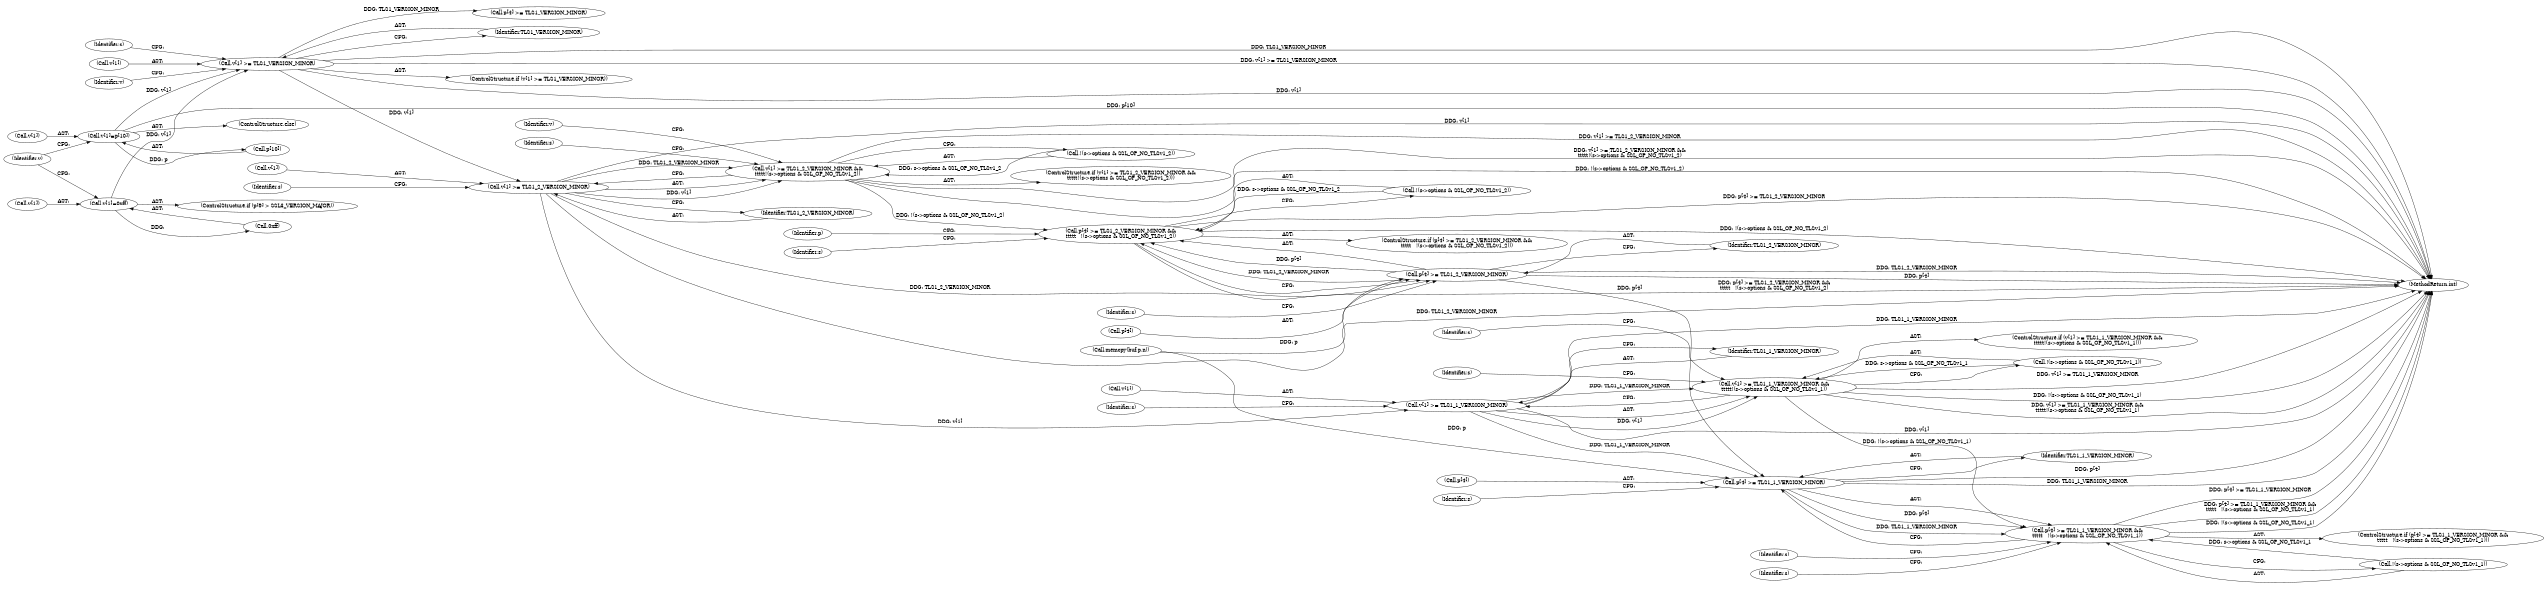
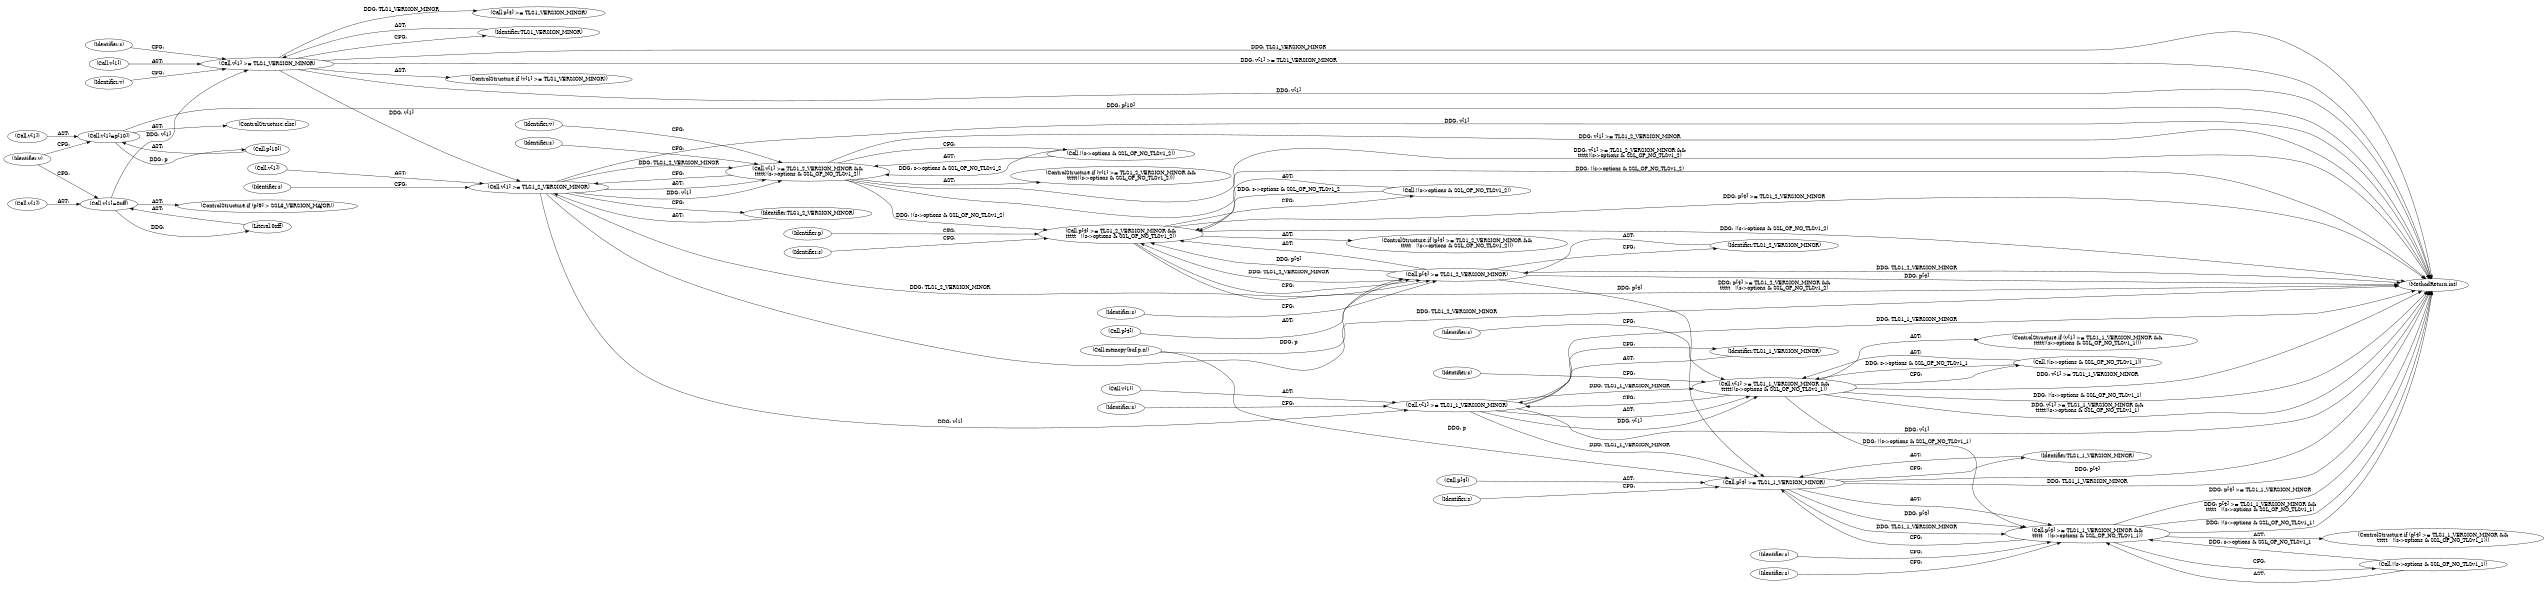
edge "(Call,v[1]=p[10])" -> "(Call,v[1] >= TLS1_VERSION_MINOR)": removed, label "DDG: v[1]"
node "(Call,0xff)": label "(Call,0xff)" -> "(Literal,0xff)"
